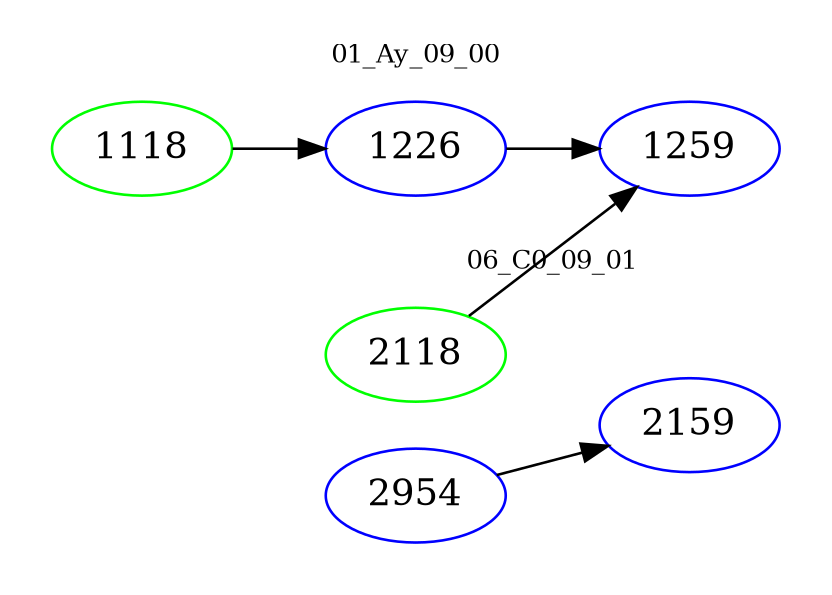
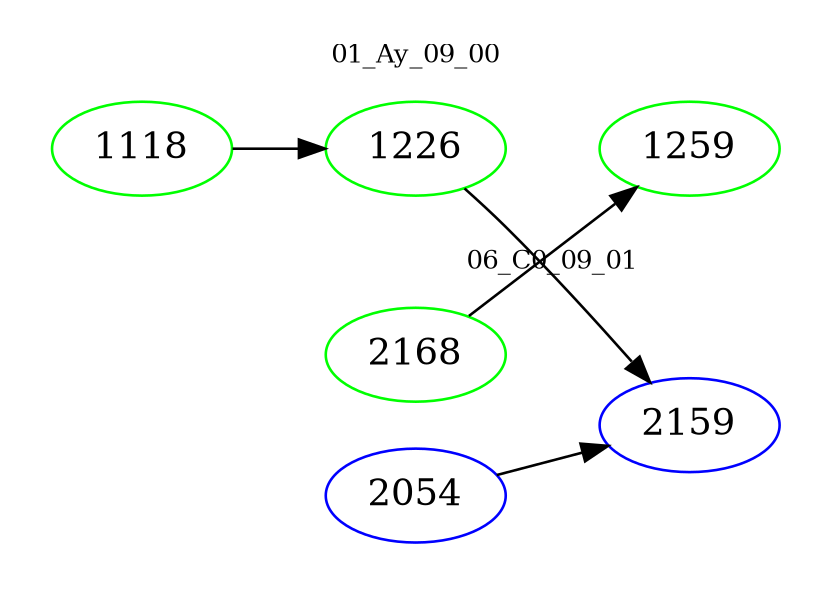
node "1226": color blue -> green
edge "1226" -> "1259": now "1226" -> "2159"
node "1259": color blue -> green
node "2118": label "2118" -> "2168"
node "2954": label "2954" -> "2054"
